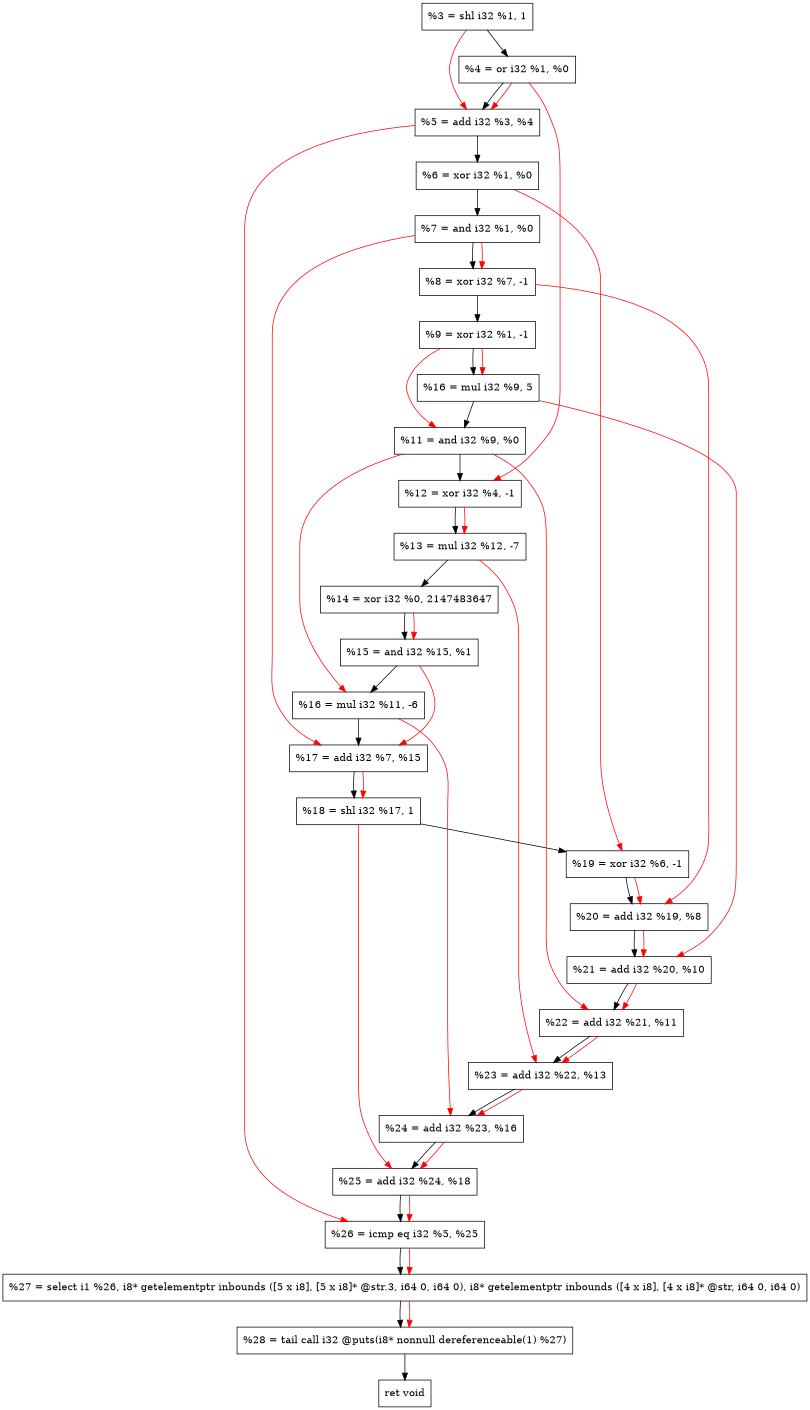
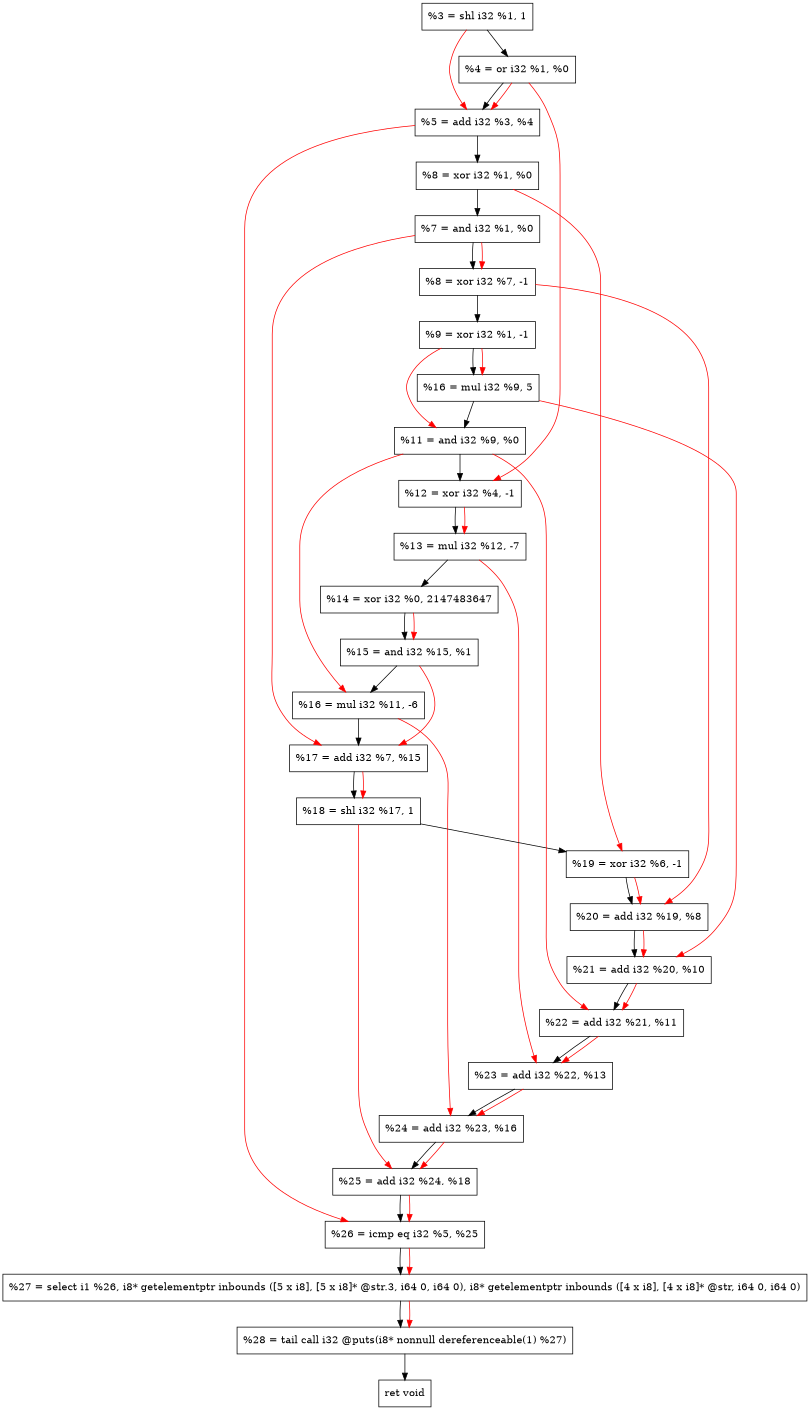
node "%6 = xor i32 %1, %0": label "%6 = xor i32 %1, %0" -> "%8 = xor i32 %1, %0"
